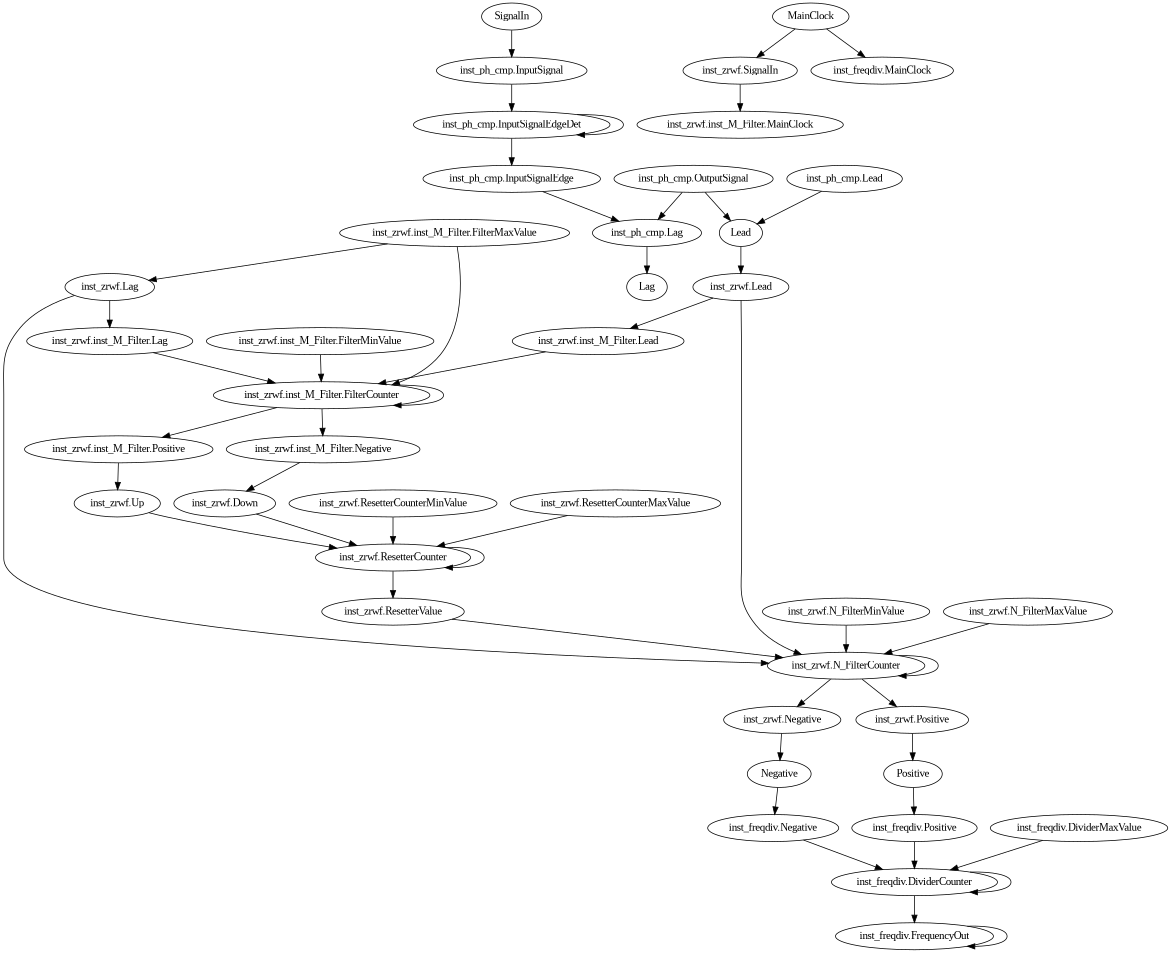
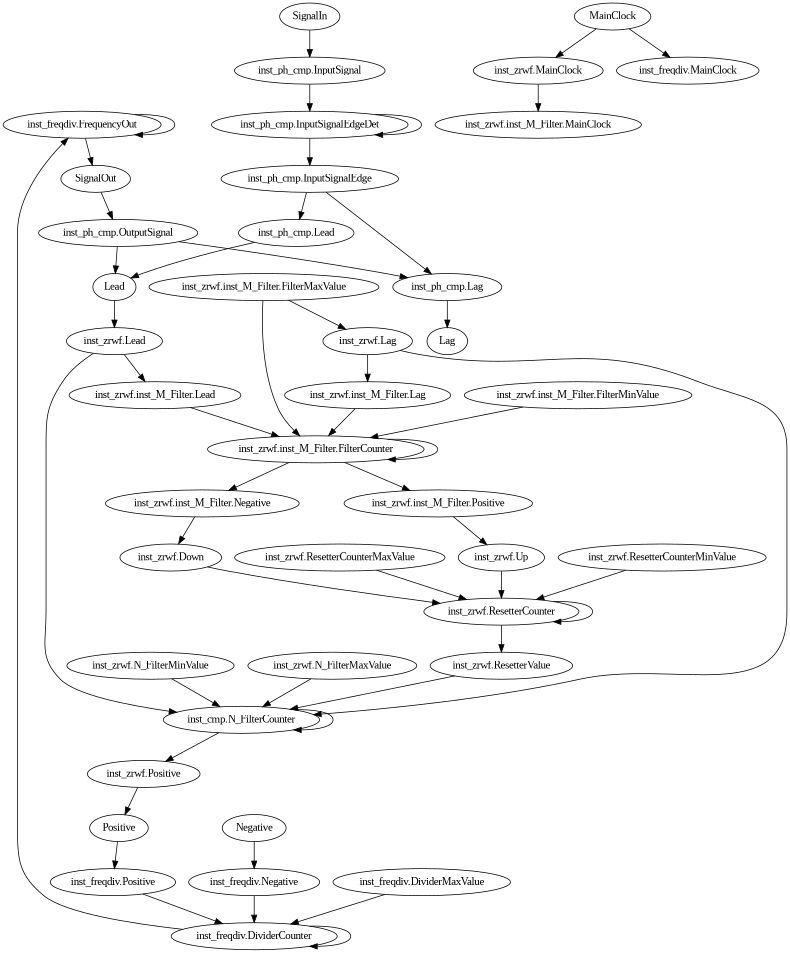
node "inst_zrwf.SignalIn": label "inst_zrwf.SignalIn" -> "inst_zrwf.MainClock"
node "SignalOut": added
edge "inst_ph_cmp.InputSignalEdge" -> "inst_ph_cmp.Lead": added
node "inst_zrwf.N_FilterCounter": label "inst_zrwf.N_FilterCounter" -> "inst_cmp.N_FilterCounter"
node "inst_zrwf.Negative": removed
